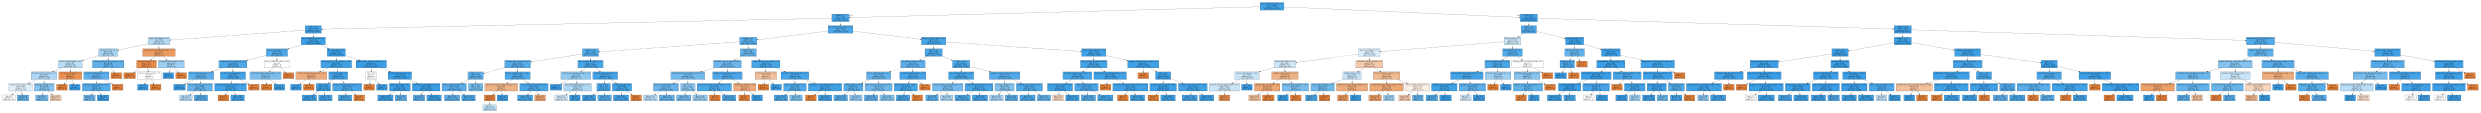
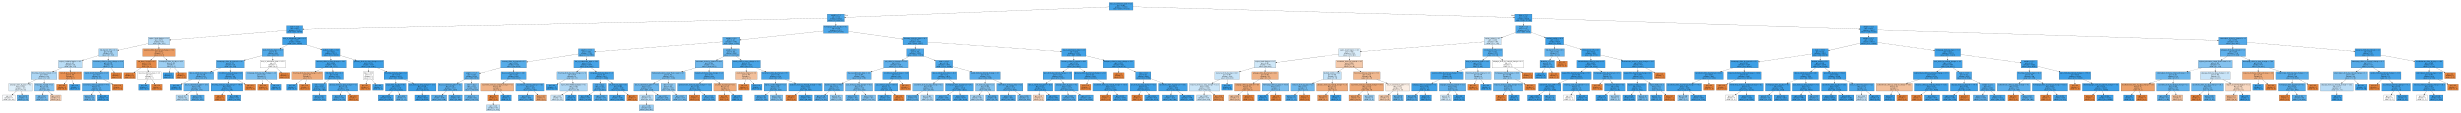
edge "date <= 113.5 gini = 0.406 samples = 1350 value = [382, 968]" -> "gini = 0.436 samples = 826 value = [265, 561]": now "gini = 0.475 samples = 165 value = [64, 101]" -> "gini = 0.436 samples = 826 value = [265, 561]"
node "gini = 0.036 samples = 1077 value = [20, 1057]": removed
node "gini = 0.219 samples = 16 value = [2, 14]": removed
node "gini = 0.3 samples = 685 value = [126, 559]": added
node "gini = 0.487 samples = 1073 value = [449, 624]": added
node "gini = 0.488 samples = 19 value = [11, 8]": removed
